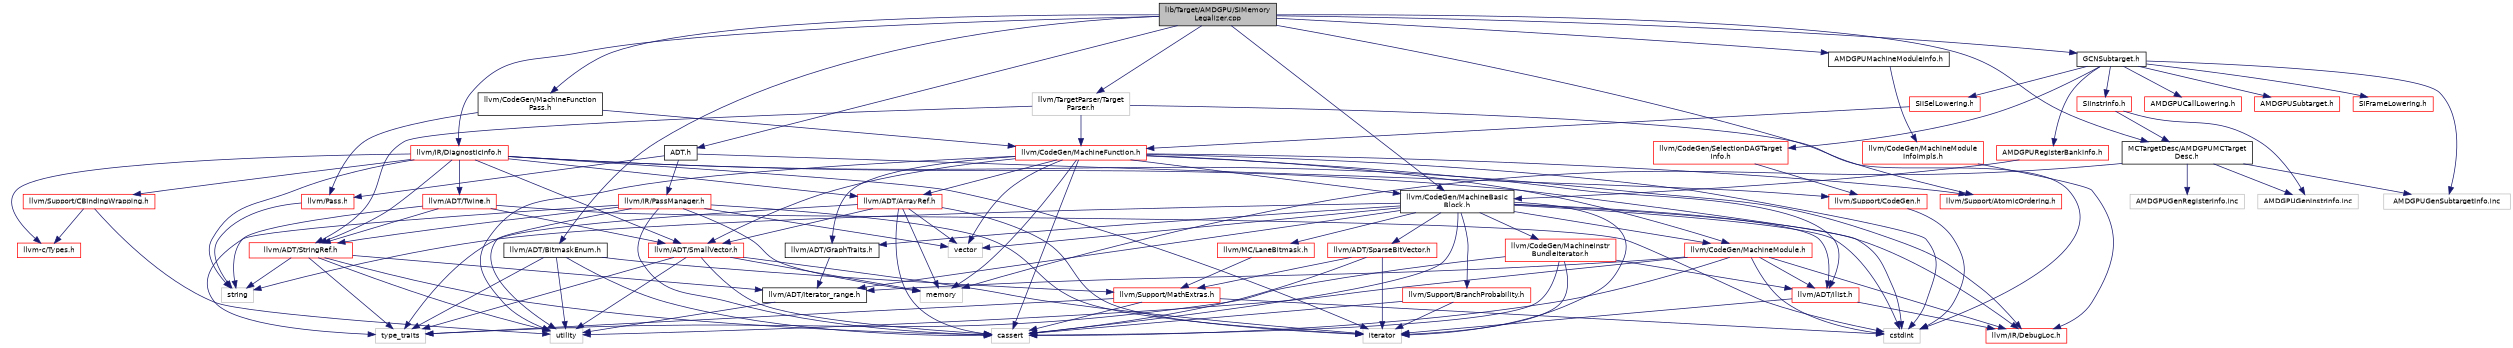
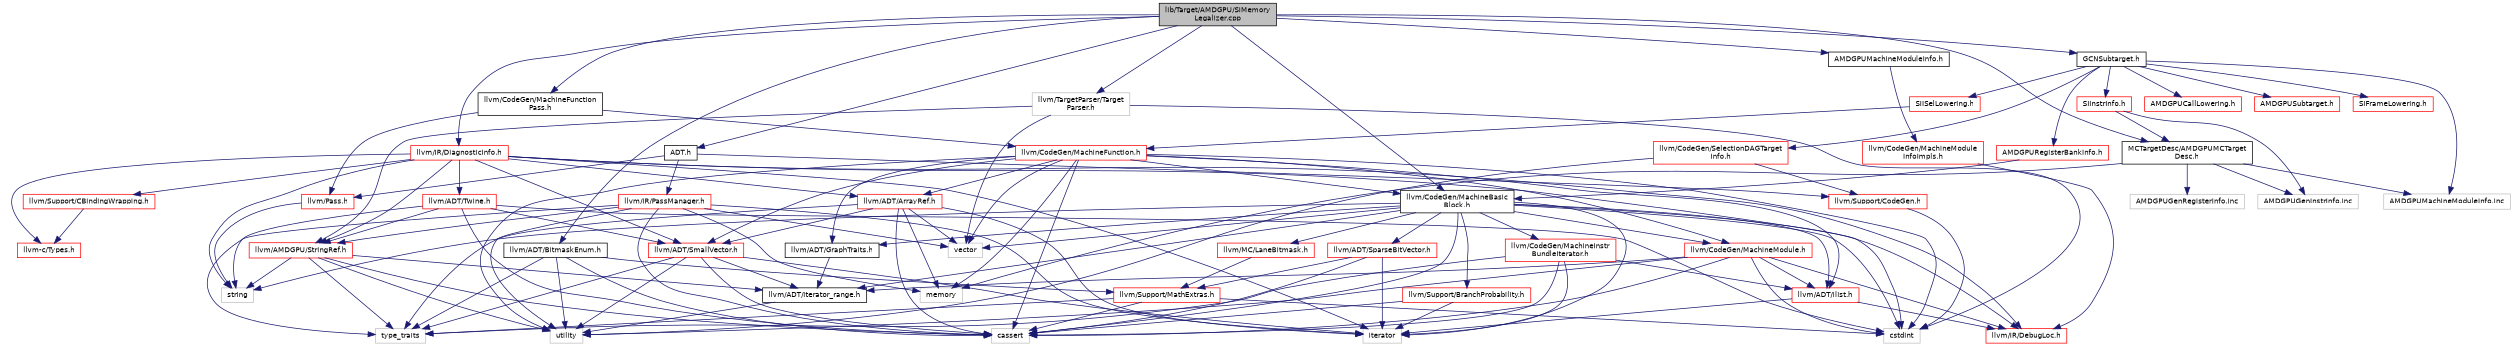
edge "llvm/TargetParser/Target Parser.h" -> "llvm/CodeGen/MachineFunction.h": now "llvm/TargetParser/Target Parser.h" -> "vector"
node "llvm/Support/AtomicOrdering.h": removed
node "AMDGPUGenSubtargetInfo.inc": label "AMDGPUGenSubtargetInfo.inc" -> "AMDGPUMachineModuleInfo.inc"
node "llvm/ADT/StringRef.h": label "llvm/ADT/StringRef.h" -> "llvm/AMDGPU/StringRef.h"
edge "llvm/ADT/SmallVector.h" -> "memory": now "llvm/ADT/SmallVector.h" -> "llvm/ADT/iterator_range.h"
edge "llvm/ADT/Twine.h" -> "cassert": added
edge "llvm/Support/CBindingWrapping.h" -> "utility": now "llvm/CodeGen/SelectionDAGTarget Info.h" -> "utility"
